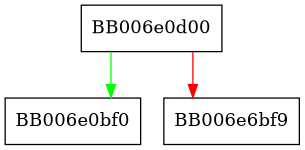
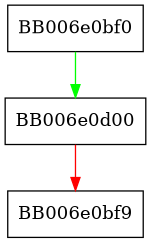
edge "BB006e0d00" -> "BB006e0bf0": reversed
node "BB006e6bf9": label "BB006e6bf9" -> "BB006e0bf9"
